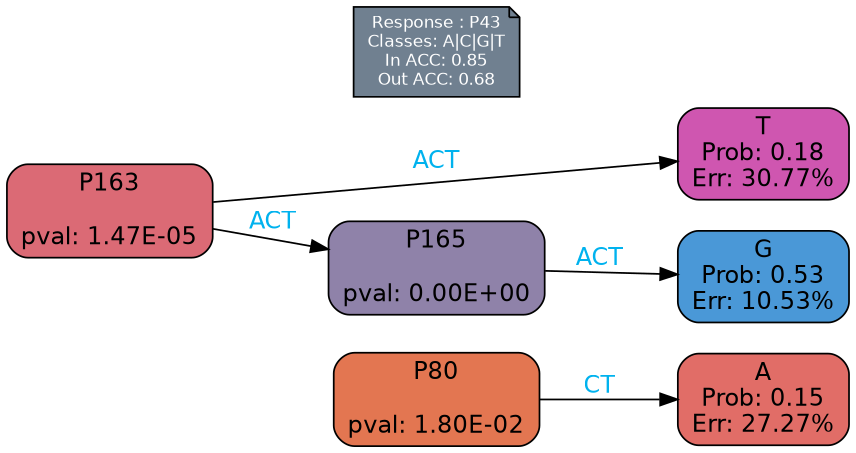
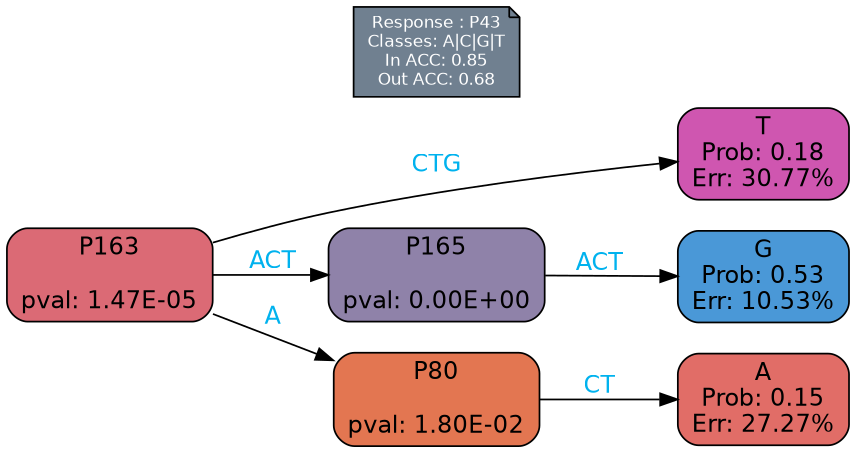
edge "P163 pval: 1.47E-05" -> "T Prob: 0.18 Err: 30.77%": label "ACT" -> "CTG"
edge "P163 pval: 1.47E-05" -> "P80 pval: 1.80E-02": added, label "A"
